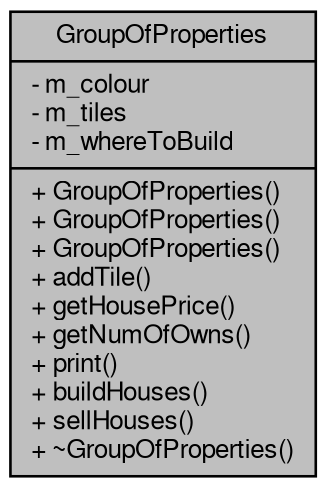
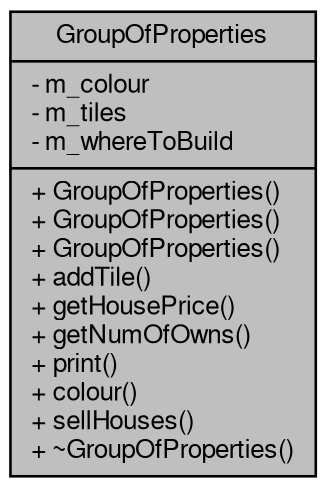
node "GroupOfProperties": text "+ buildHouses()" -> "+ colour()"
